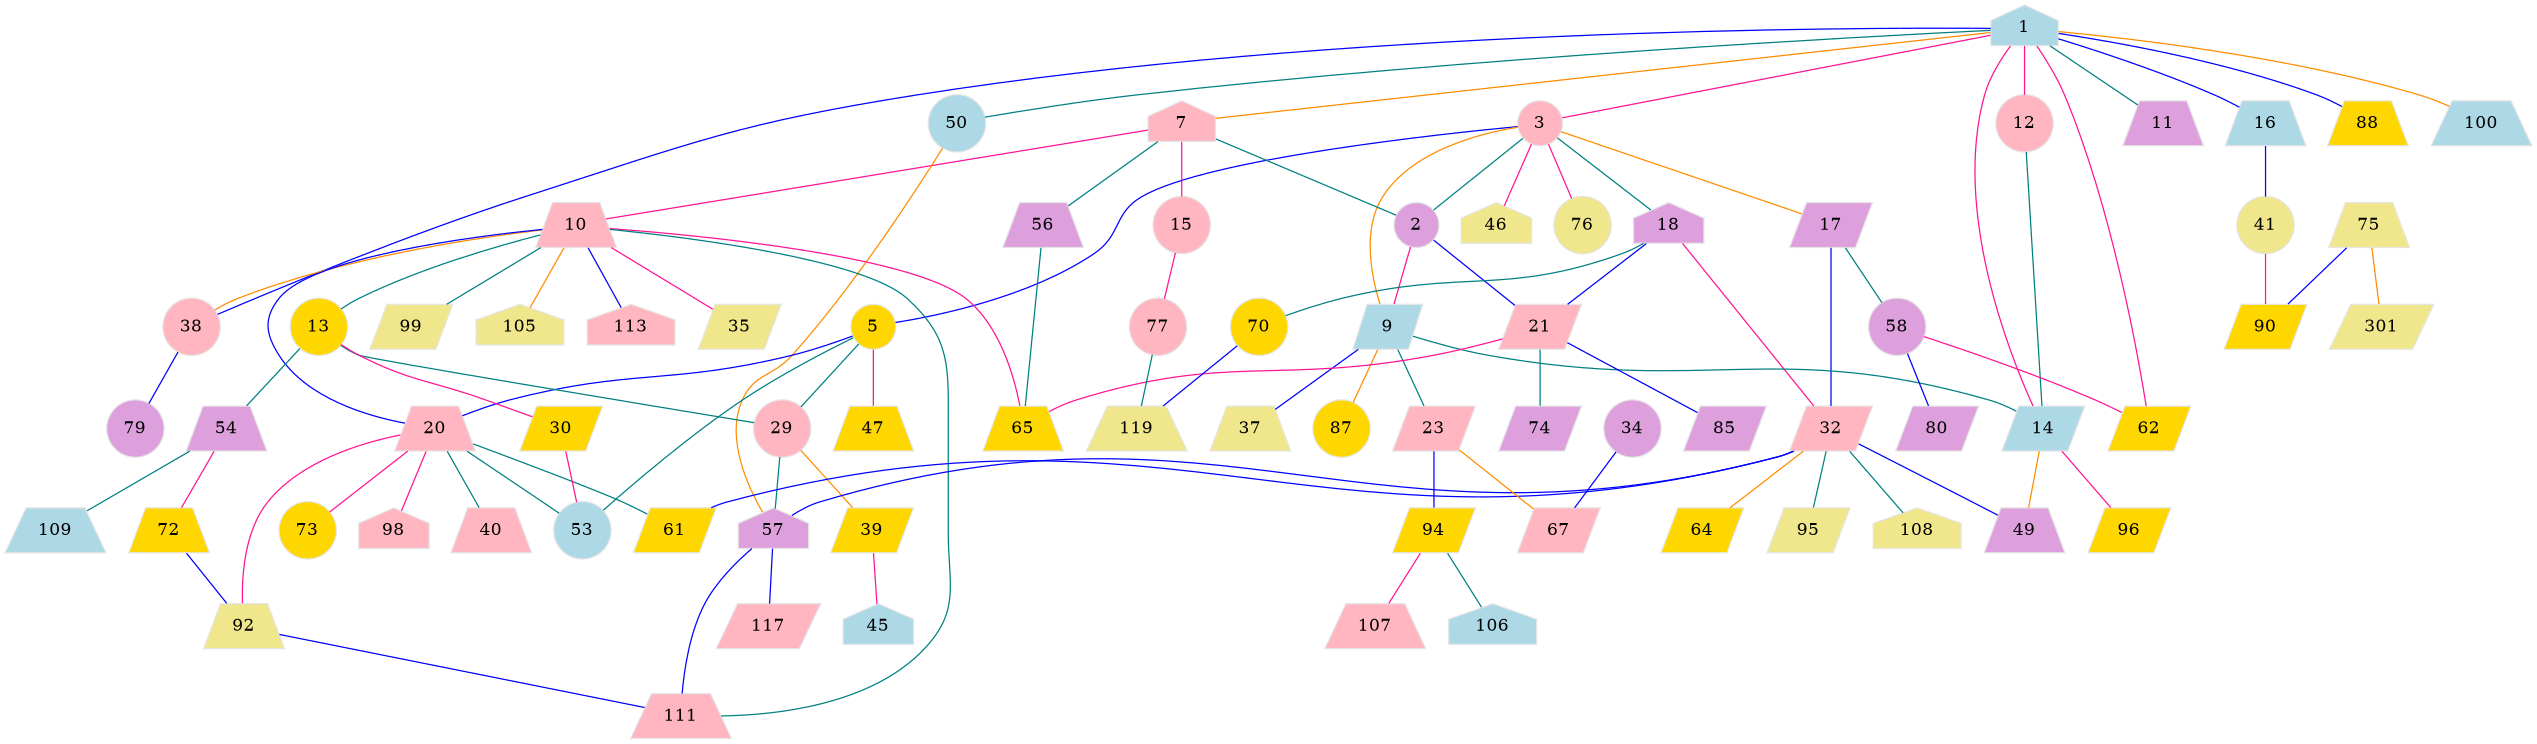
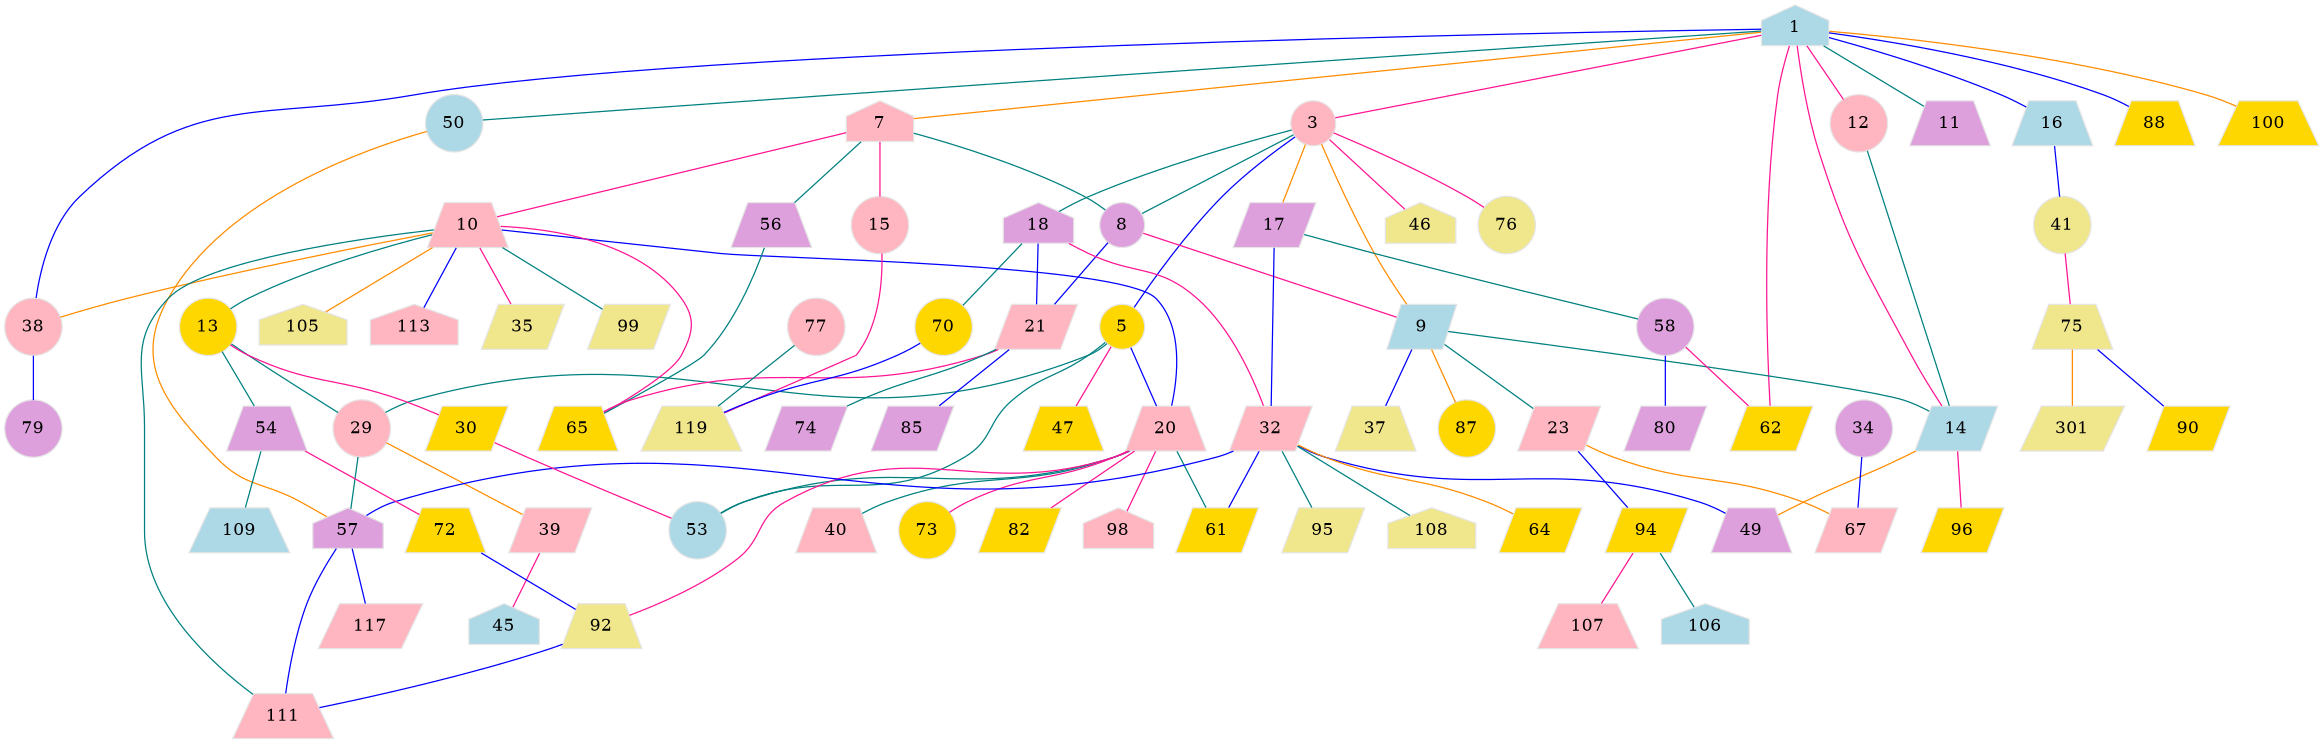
node "100": fillcolor lightblue -> gold
node "2": label "2" -> "8"
edge "15" -- "77": now "15" -- "119"
edge "41" -- "90": now "41" -- "75"
node "39": fillcolor gold -> lightpink
node "82": added
